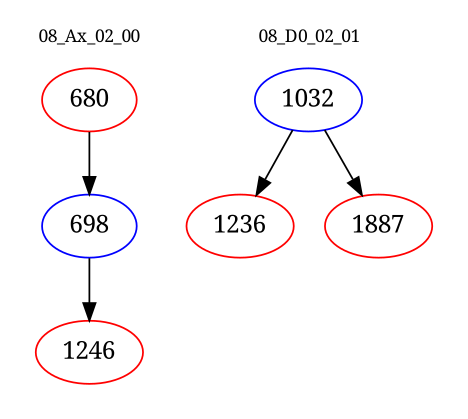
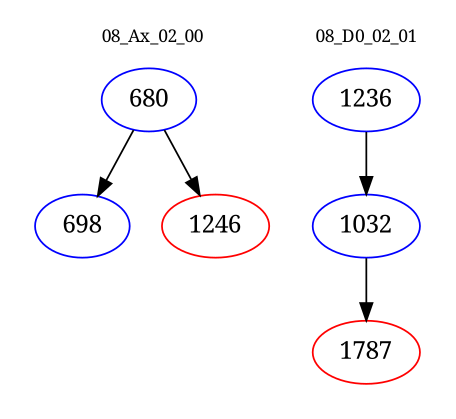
node "680": color red -> blue
edge "1032" -> "1236": reversed
node "1236": color red -> blue
node "1887": label "1887" -> "1787"
edge "698" -> "1246": now "680" -> "1246"
